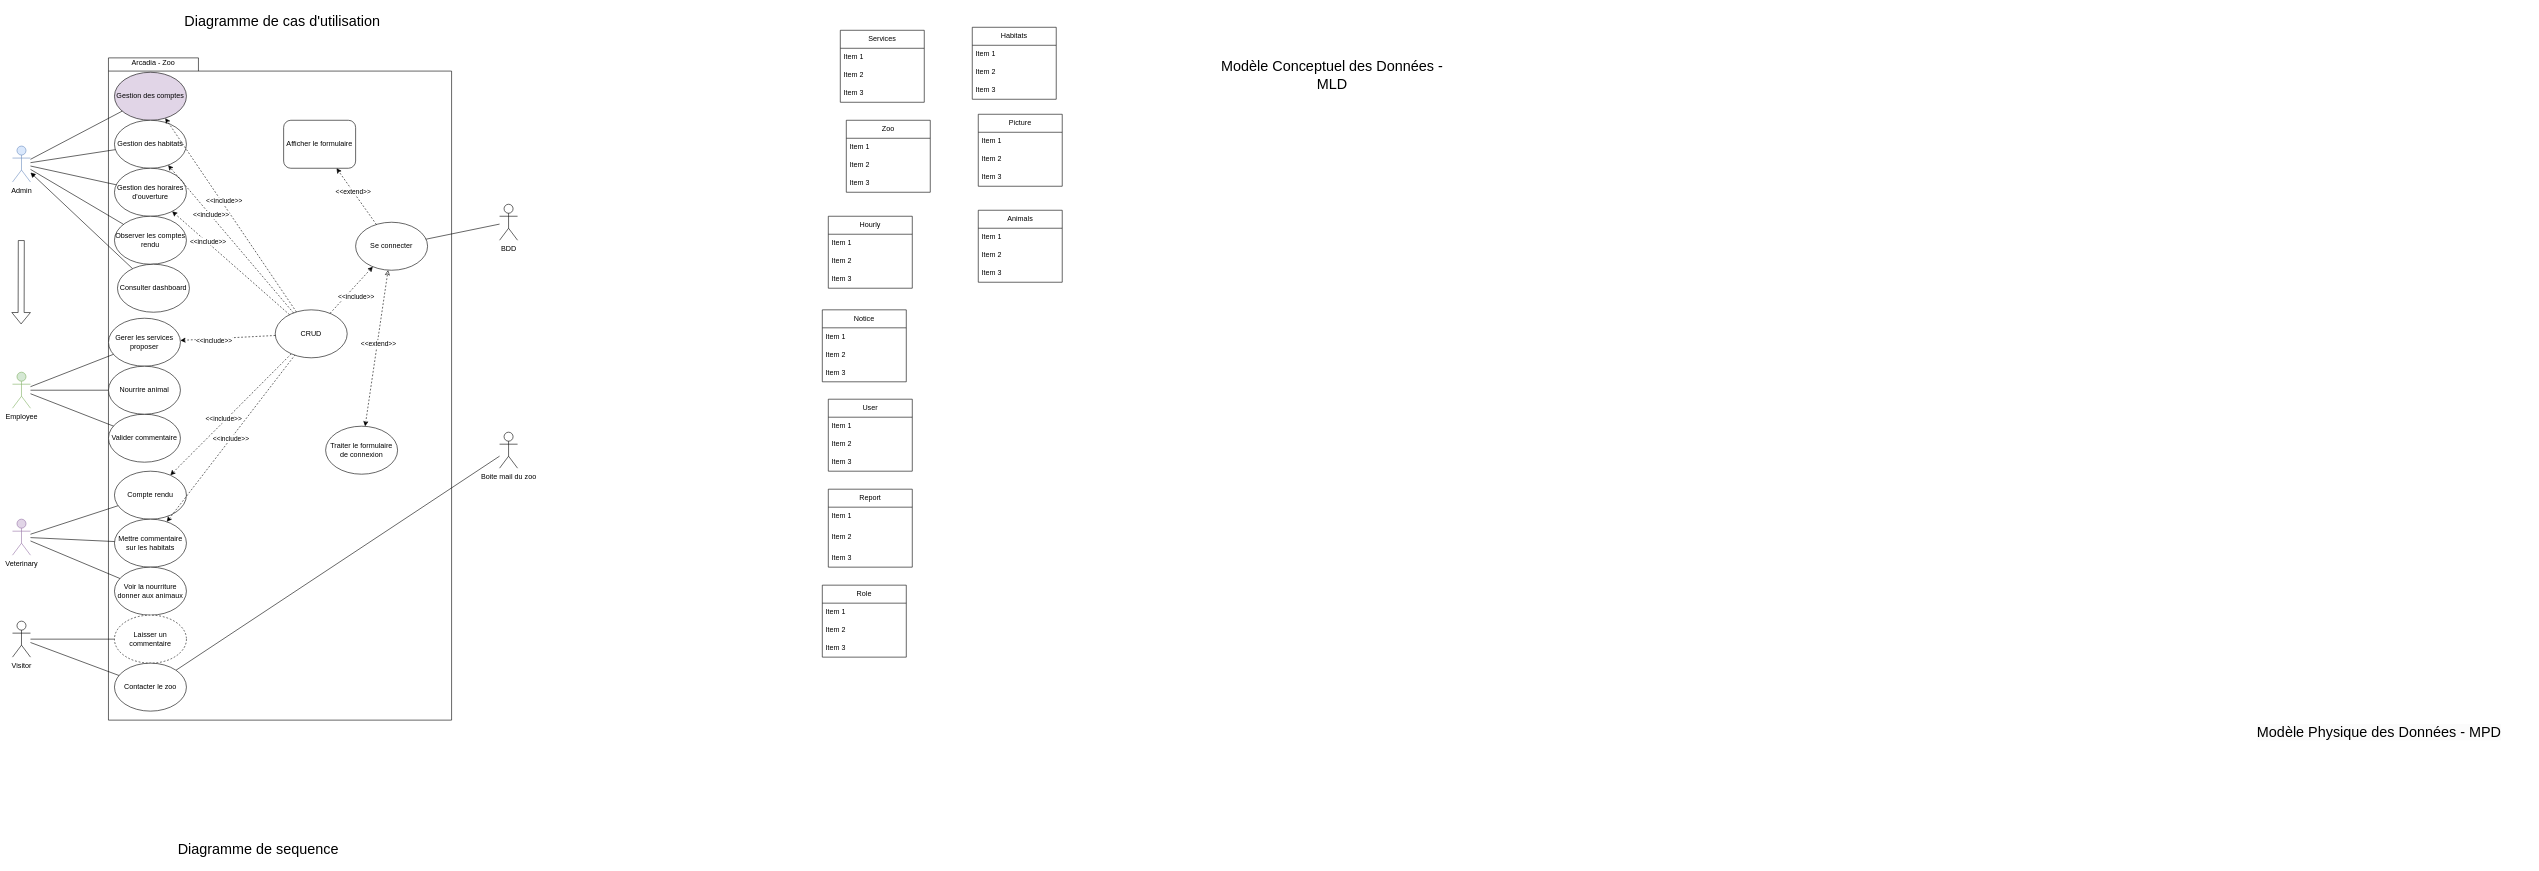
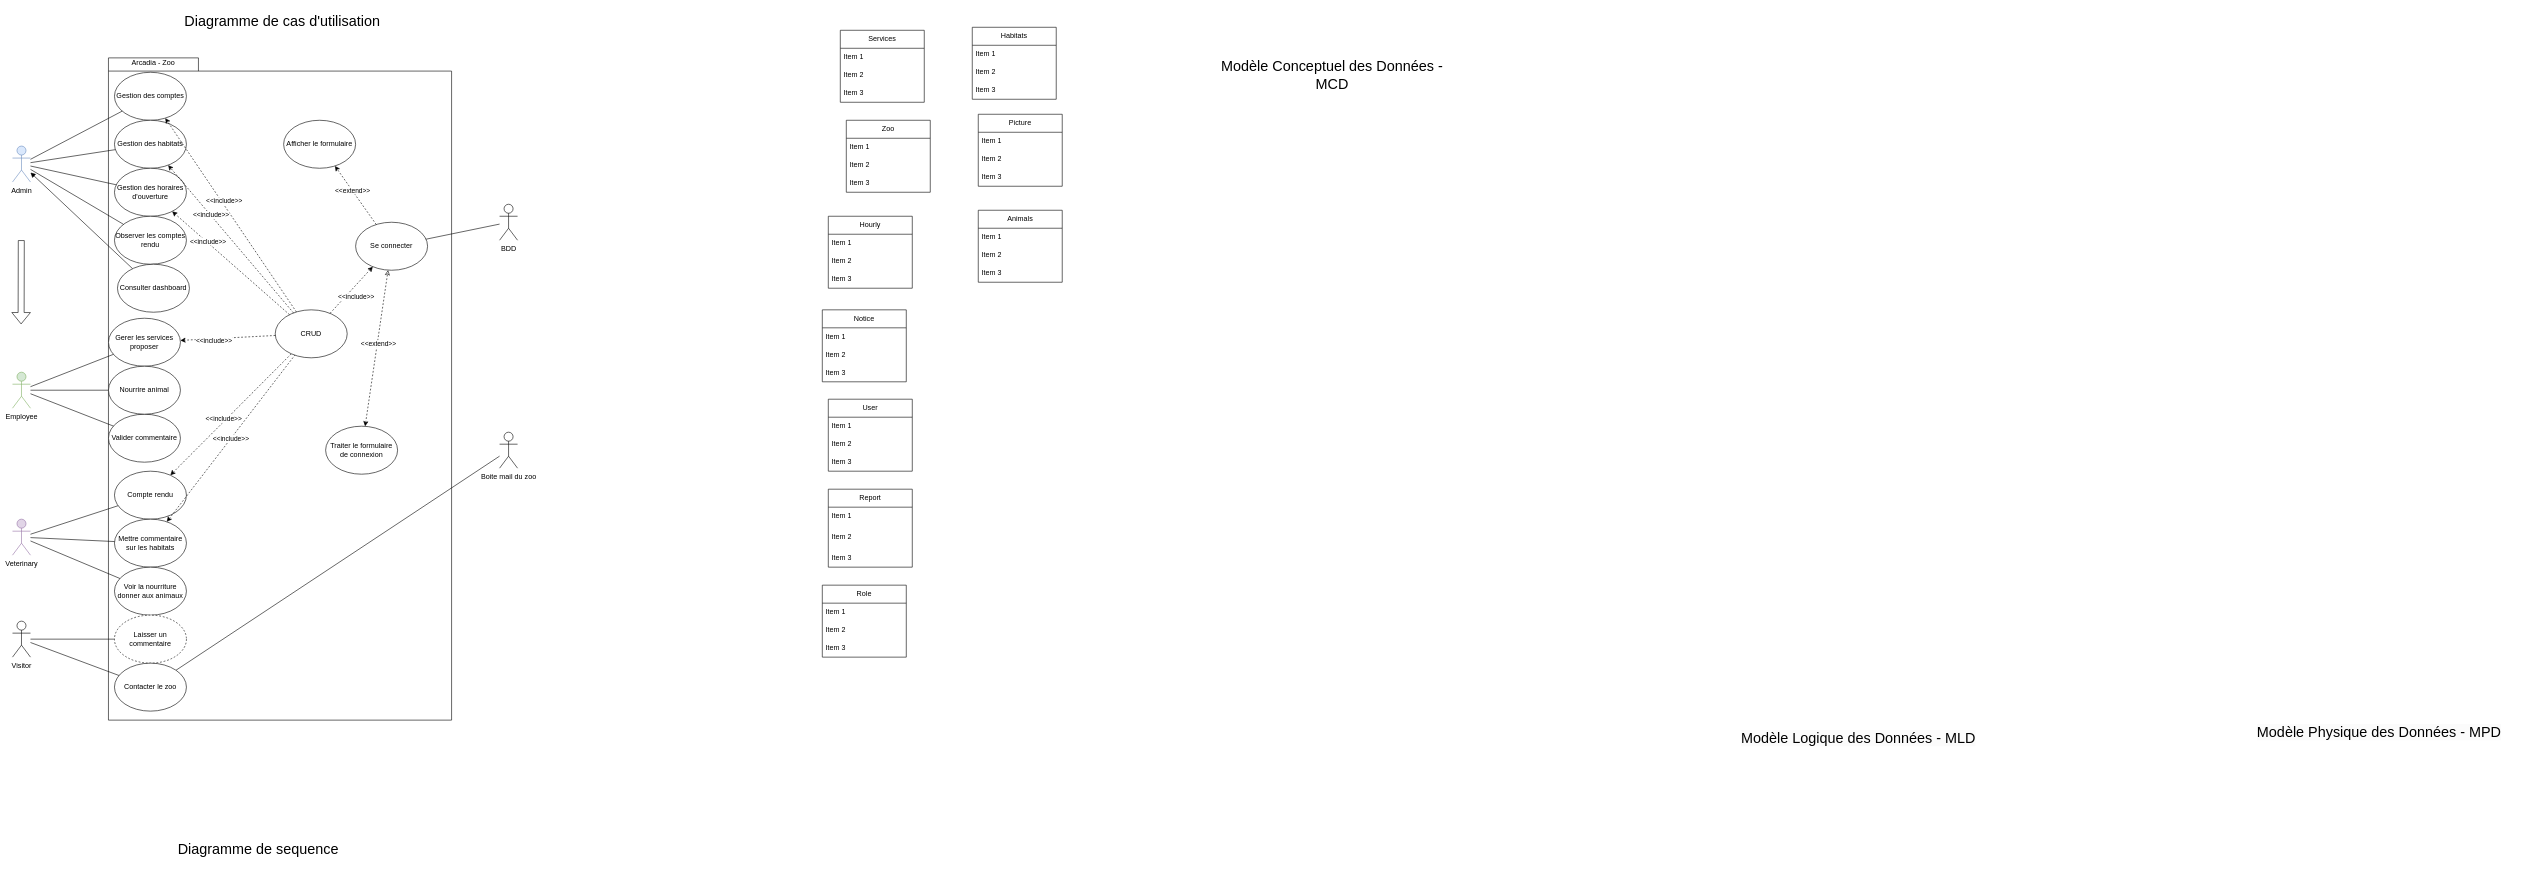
node "Modèle Conceptuel des Données - MLD": label "Modèle Conceptuel des Données - MLD" -> "Modèle Conceptuel des Données - MCD"
node "Gestion des comptes": fillcolor #e1d5e7 -> #ffffff
node "Afficher le formulaire": shape rounded rectangle -> ellipse
node "Modèle Logique des Données - MLD": added
